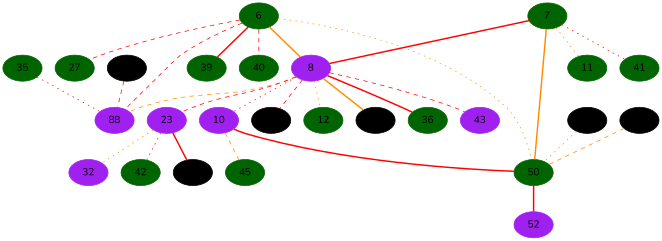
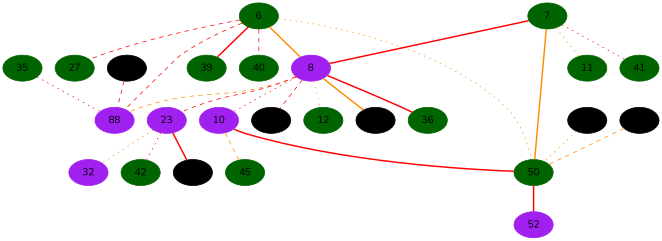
node "43": removed
